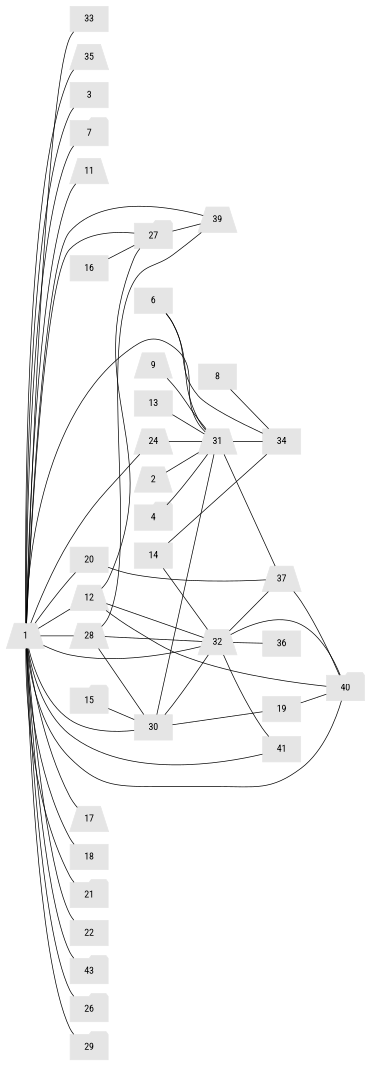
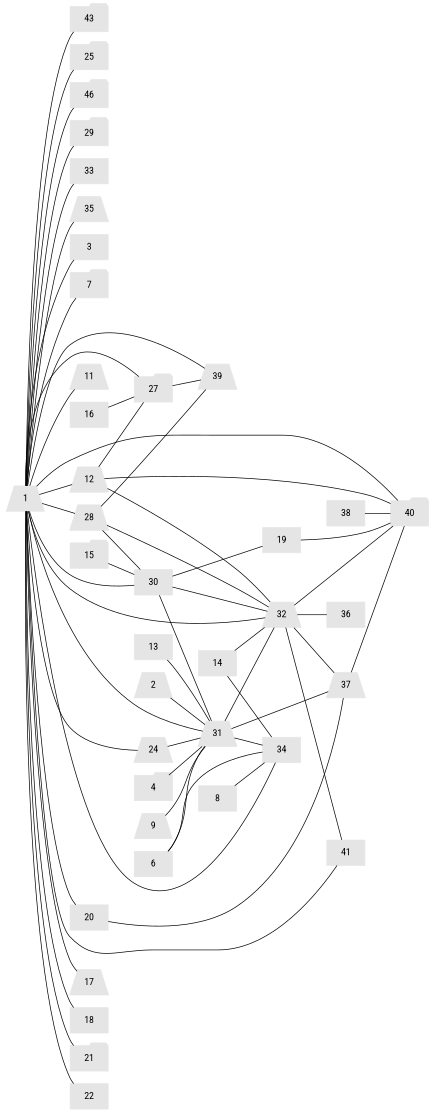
node "25": added
node "38": added
edge "32" -- "31": added
edge "1" -- "34": added
node "26": label "26" -> "46"
